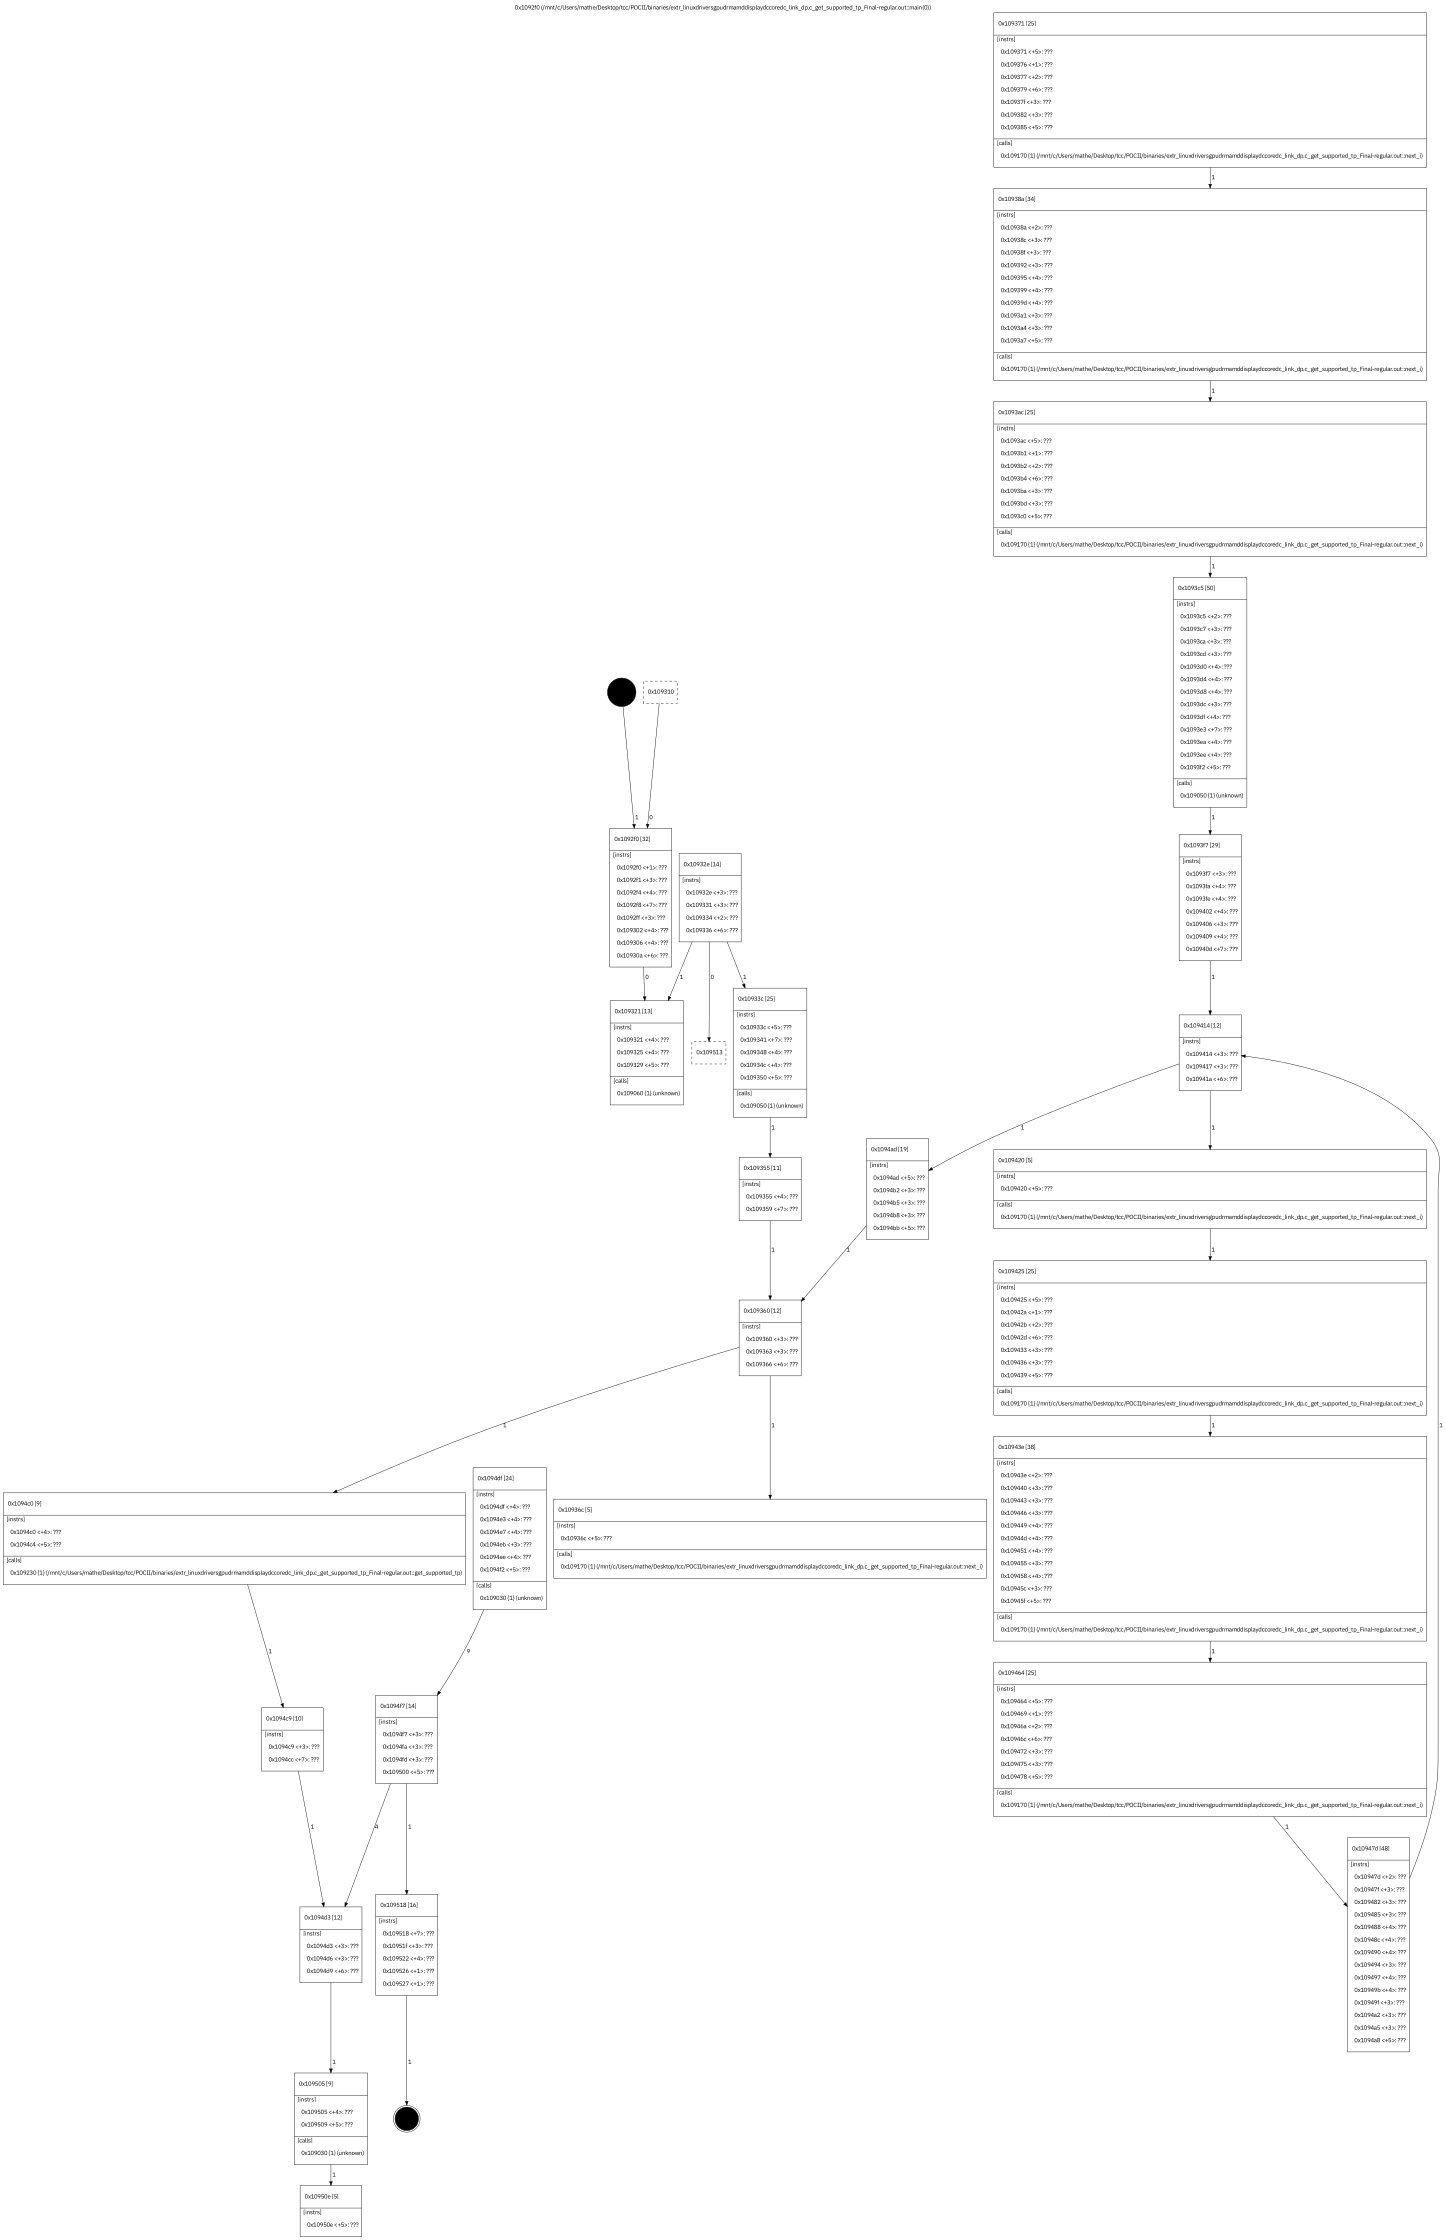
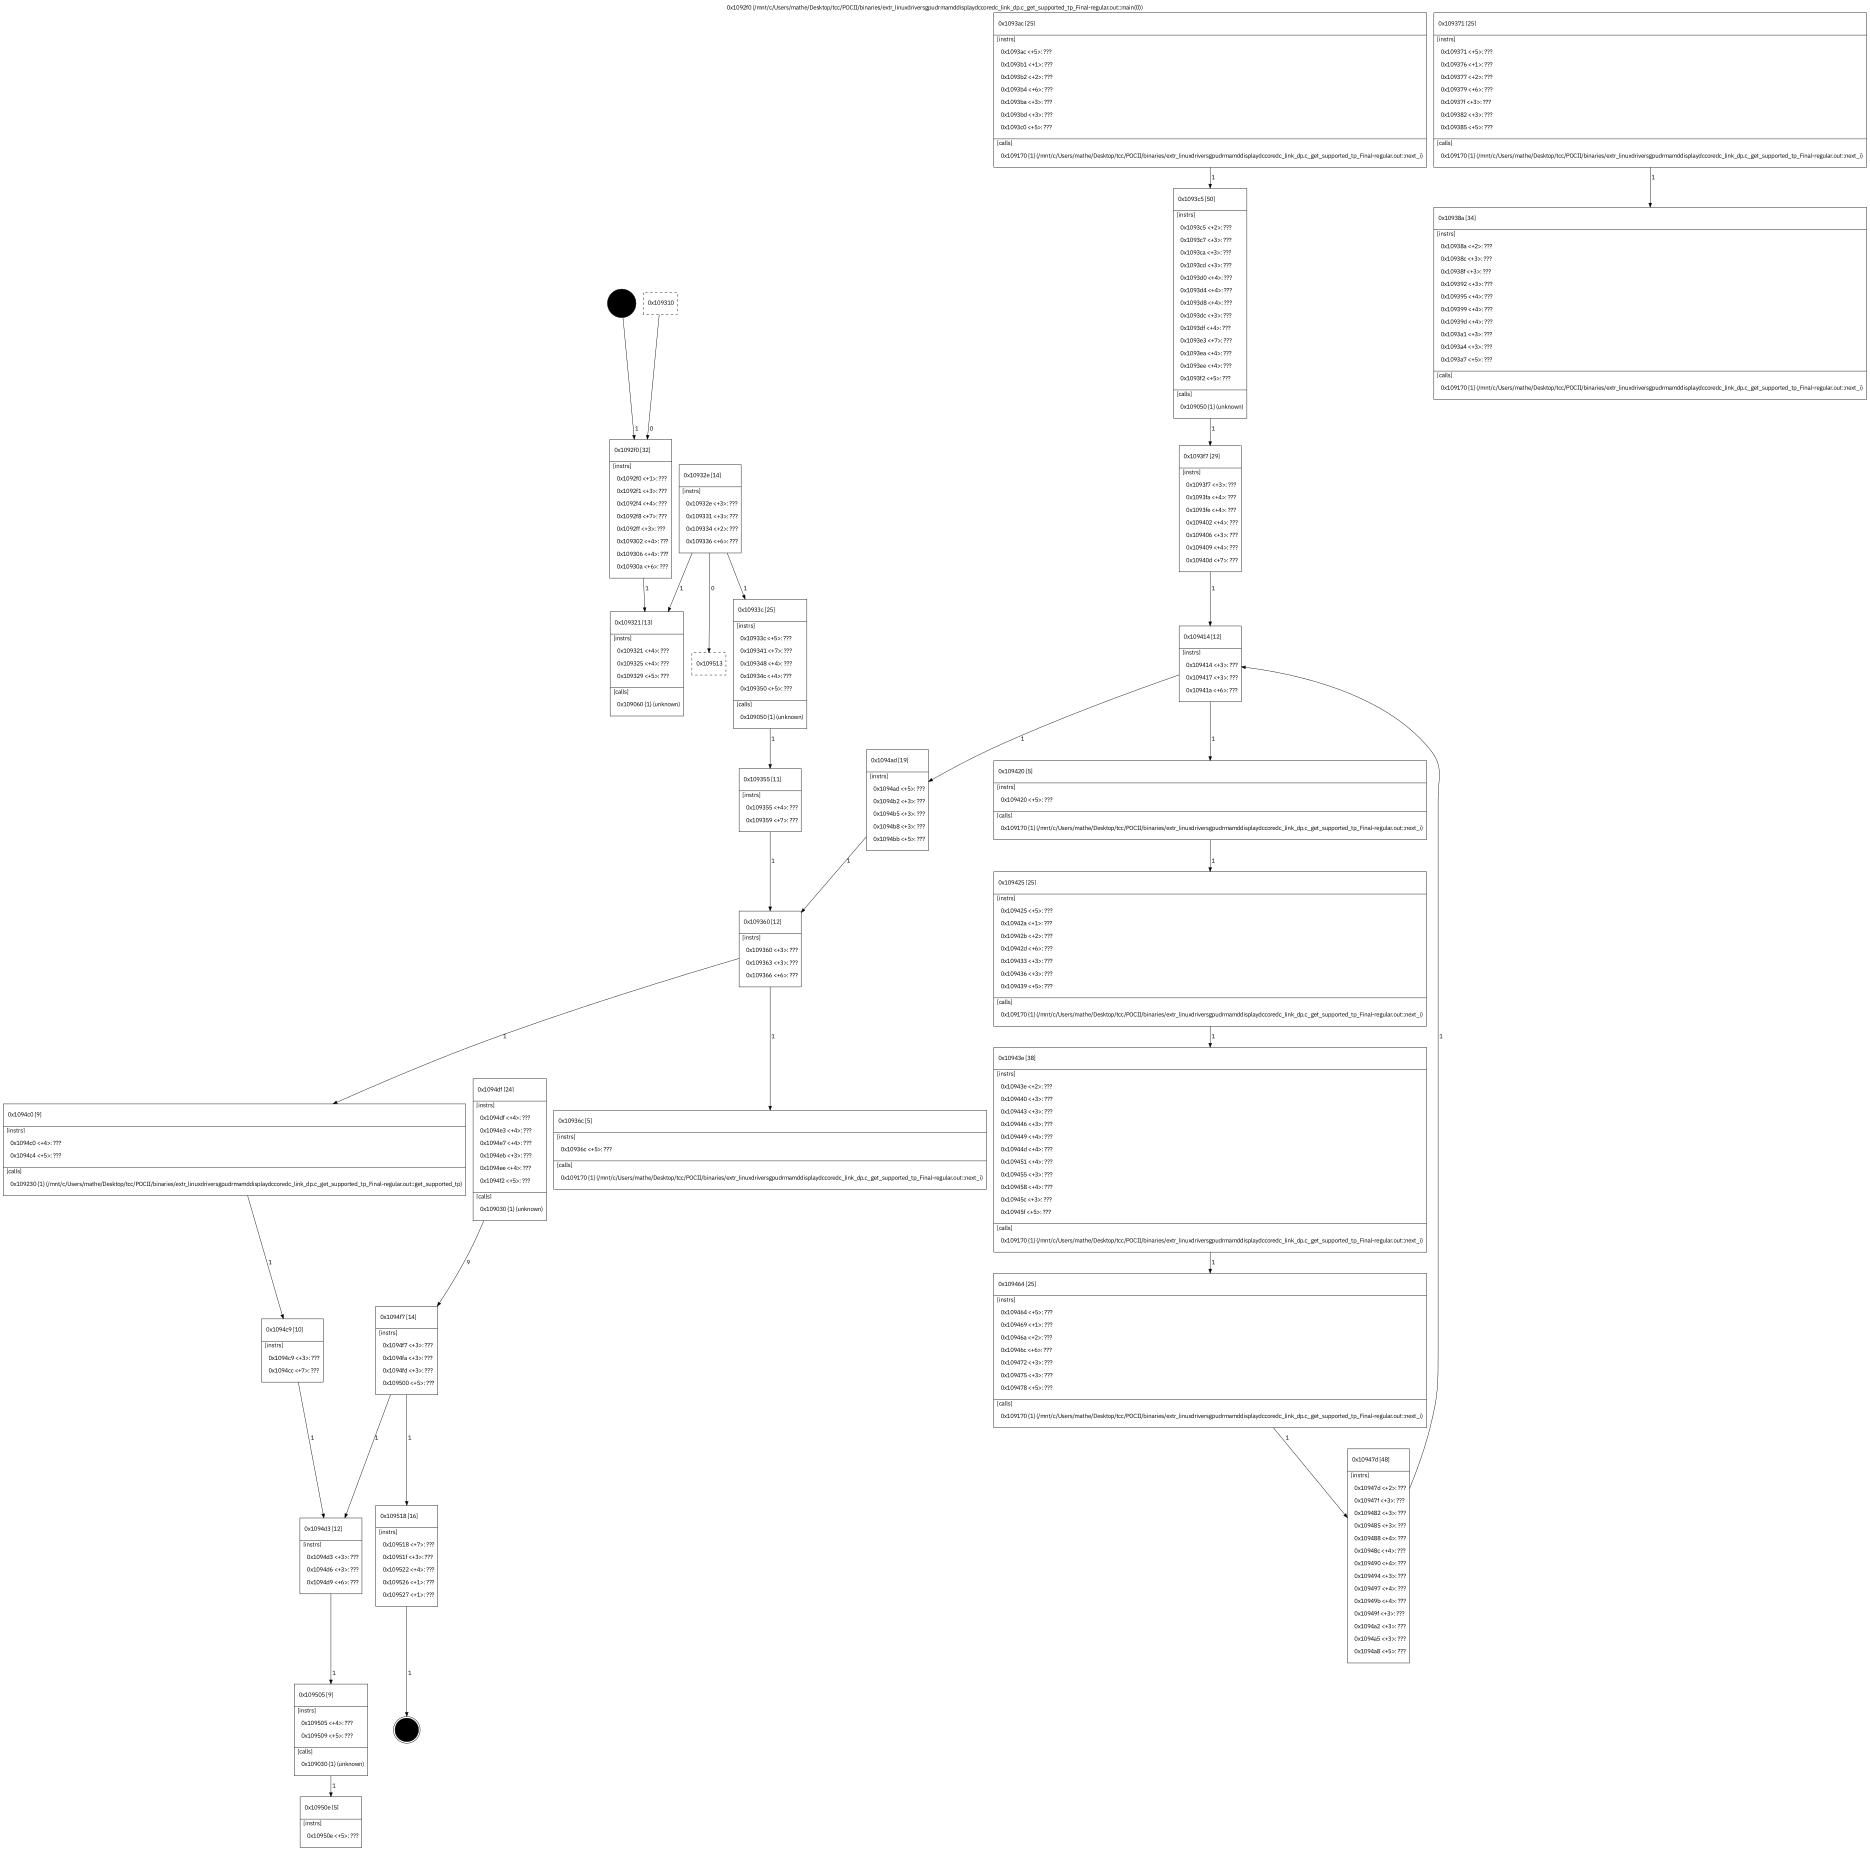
edge "0x10938a [34]" -> "0x1093ac [25]": removed, label "1"
edge "0x1092f0 [32]" -> "0x109321 [13]": label " 0" -> " 1"
edge "0x1094f7 [14]" -> "0x1094d3 [12]": label " 4" -> " 1"
